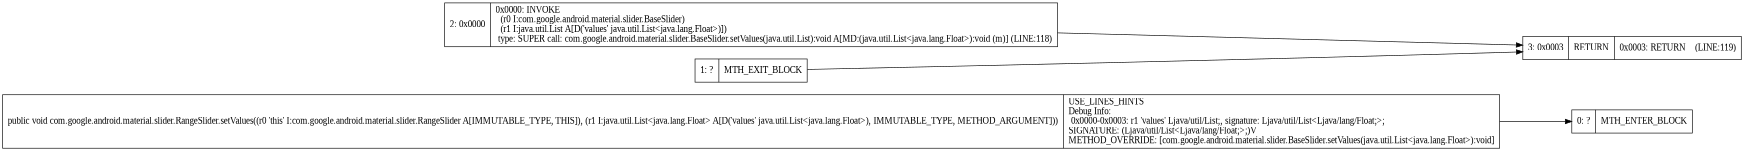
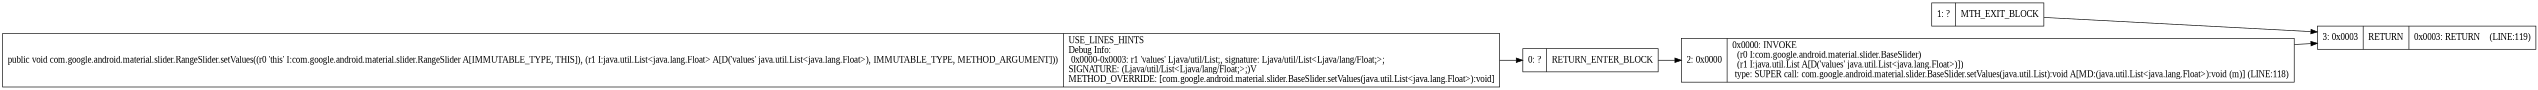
edge "0: ?" -> "2: 0x0000": added
node "0: ?": text "MTH_ENTER_BLOCK" -> "RETURN_ENTER_BLOCK"
